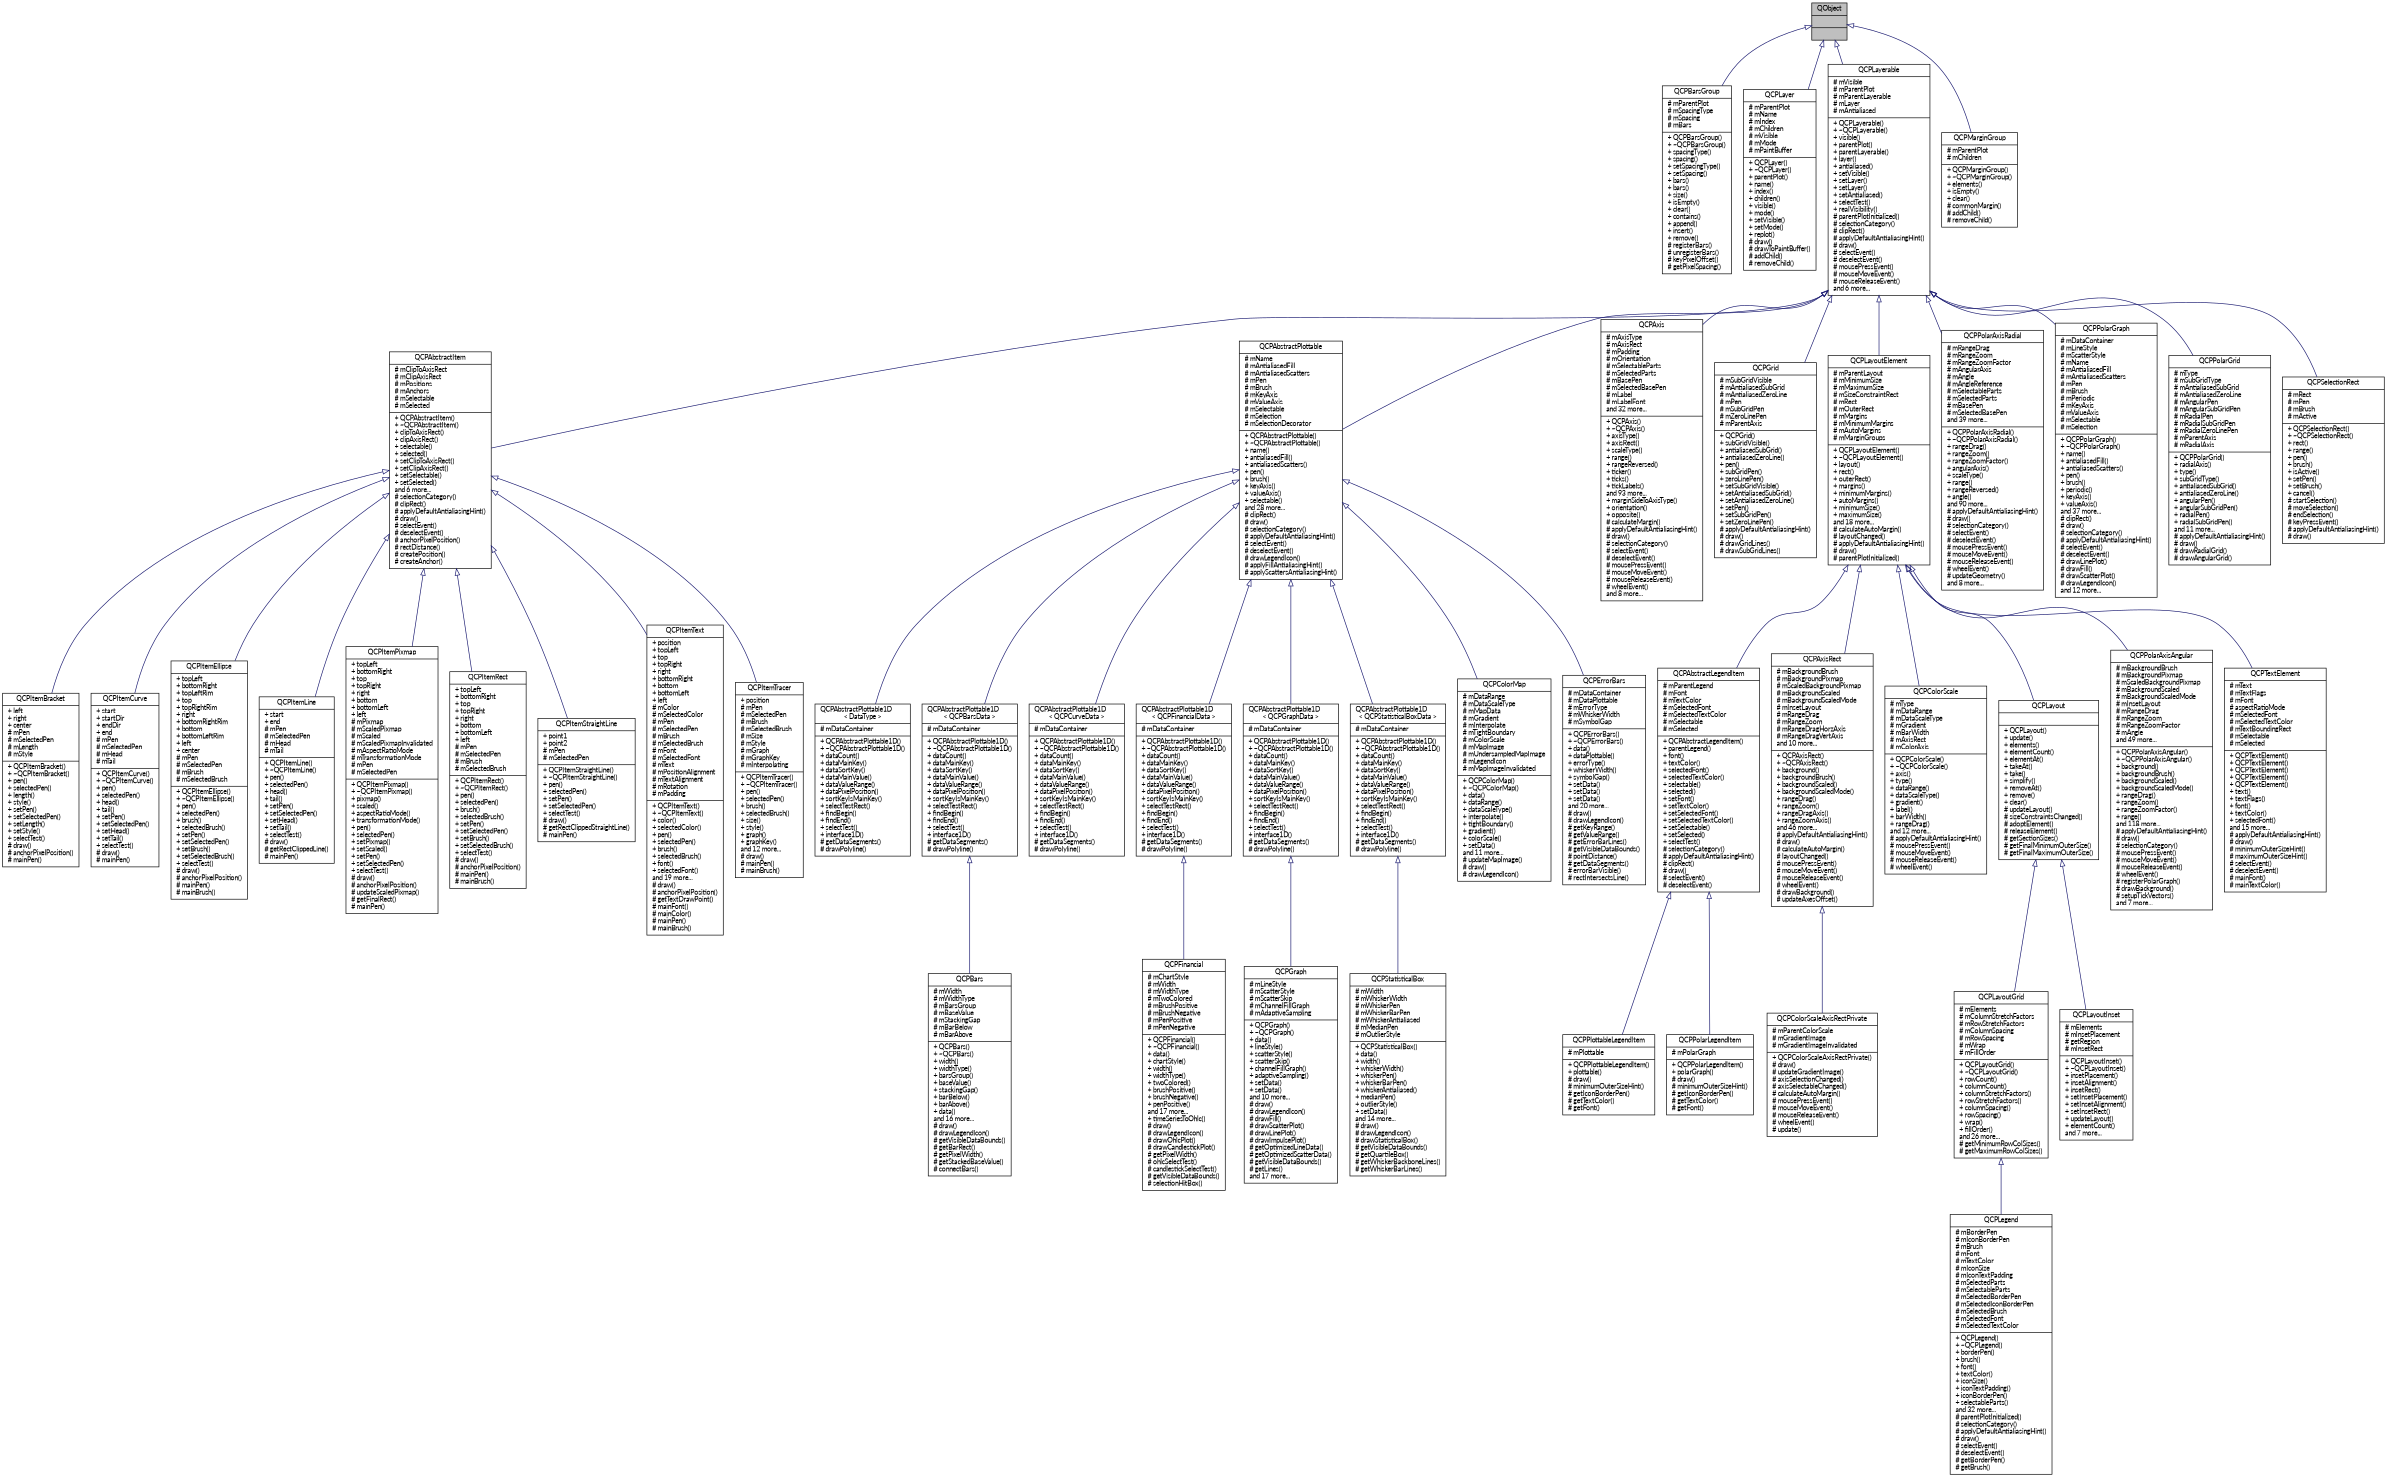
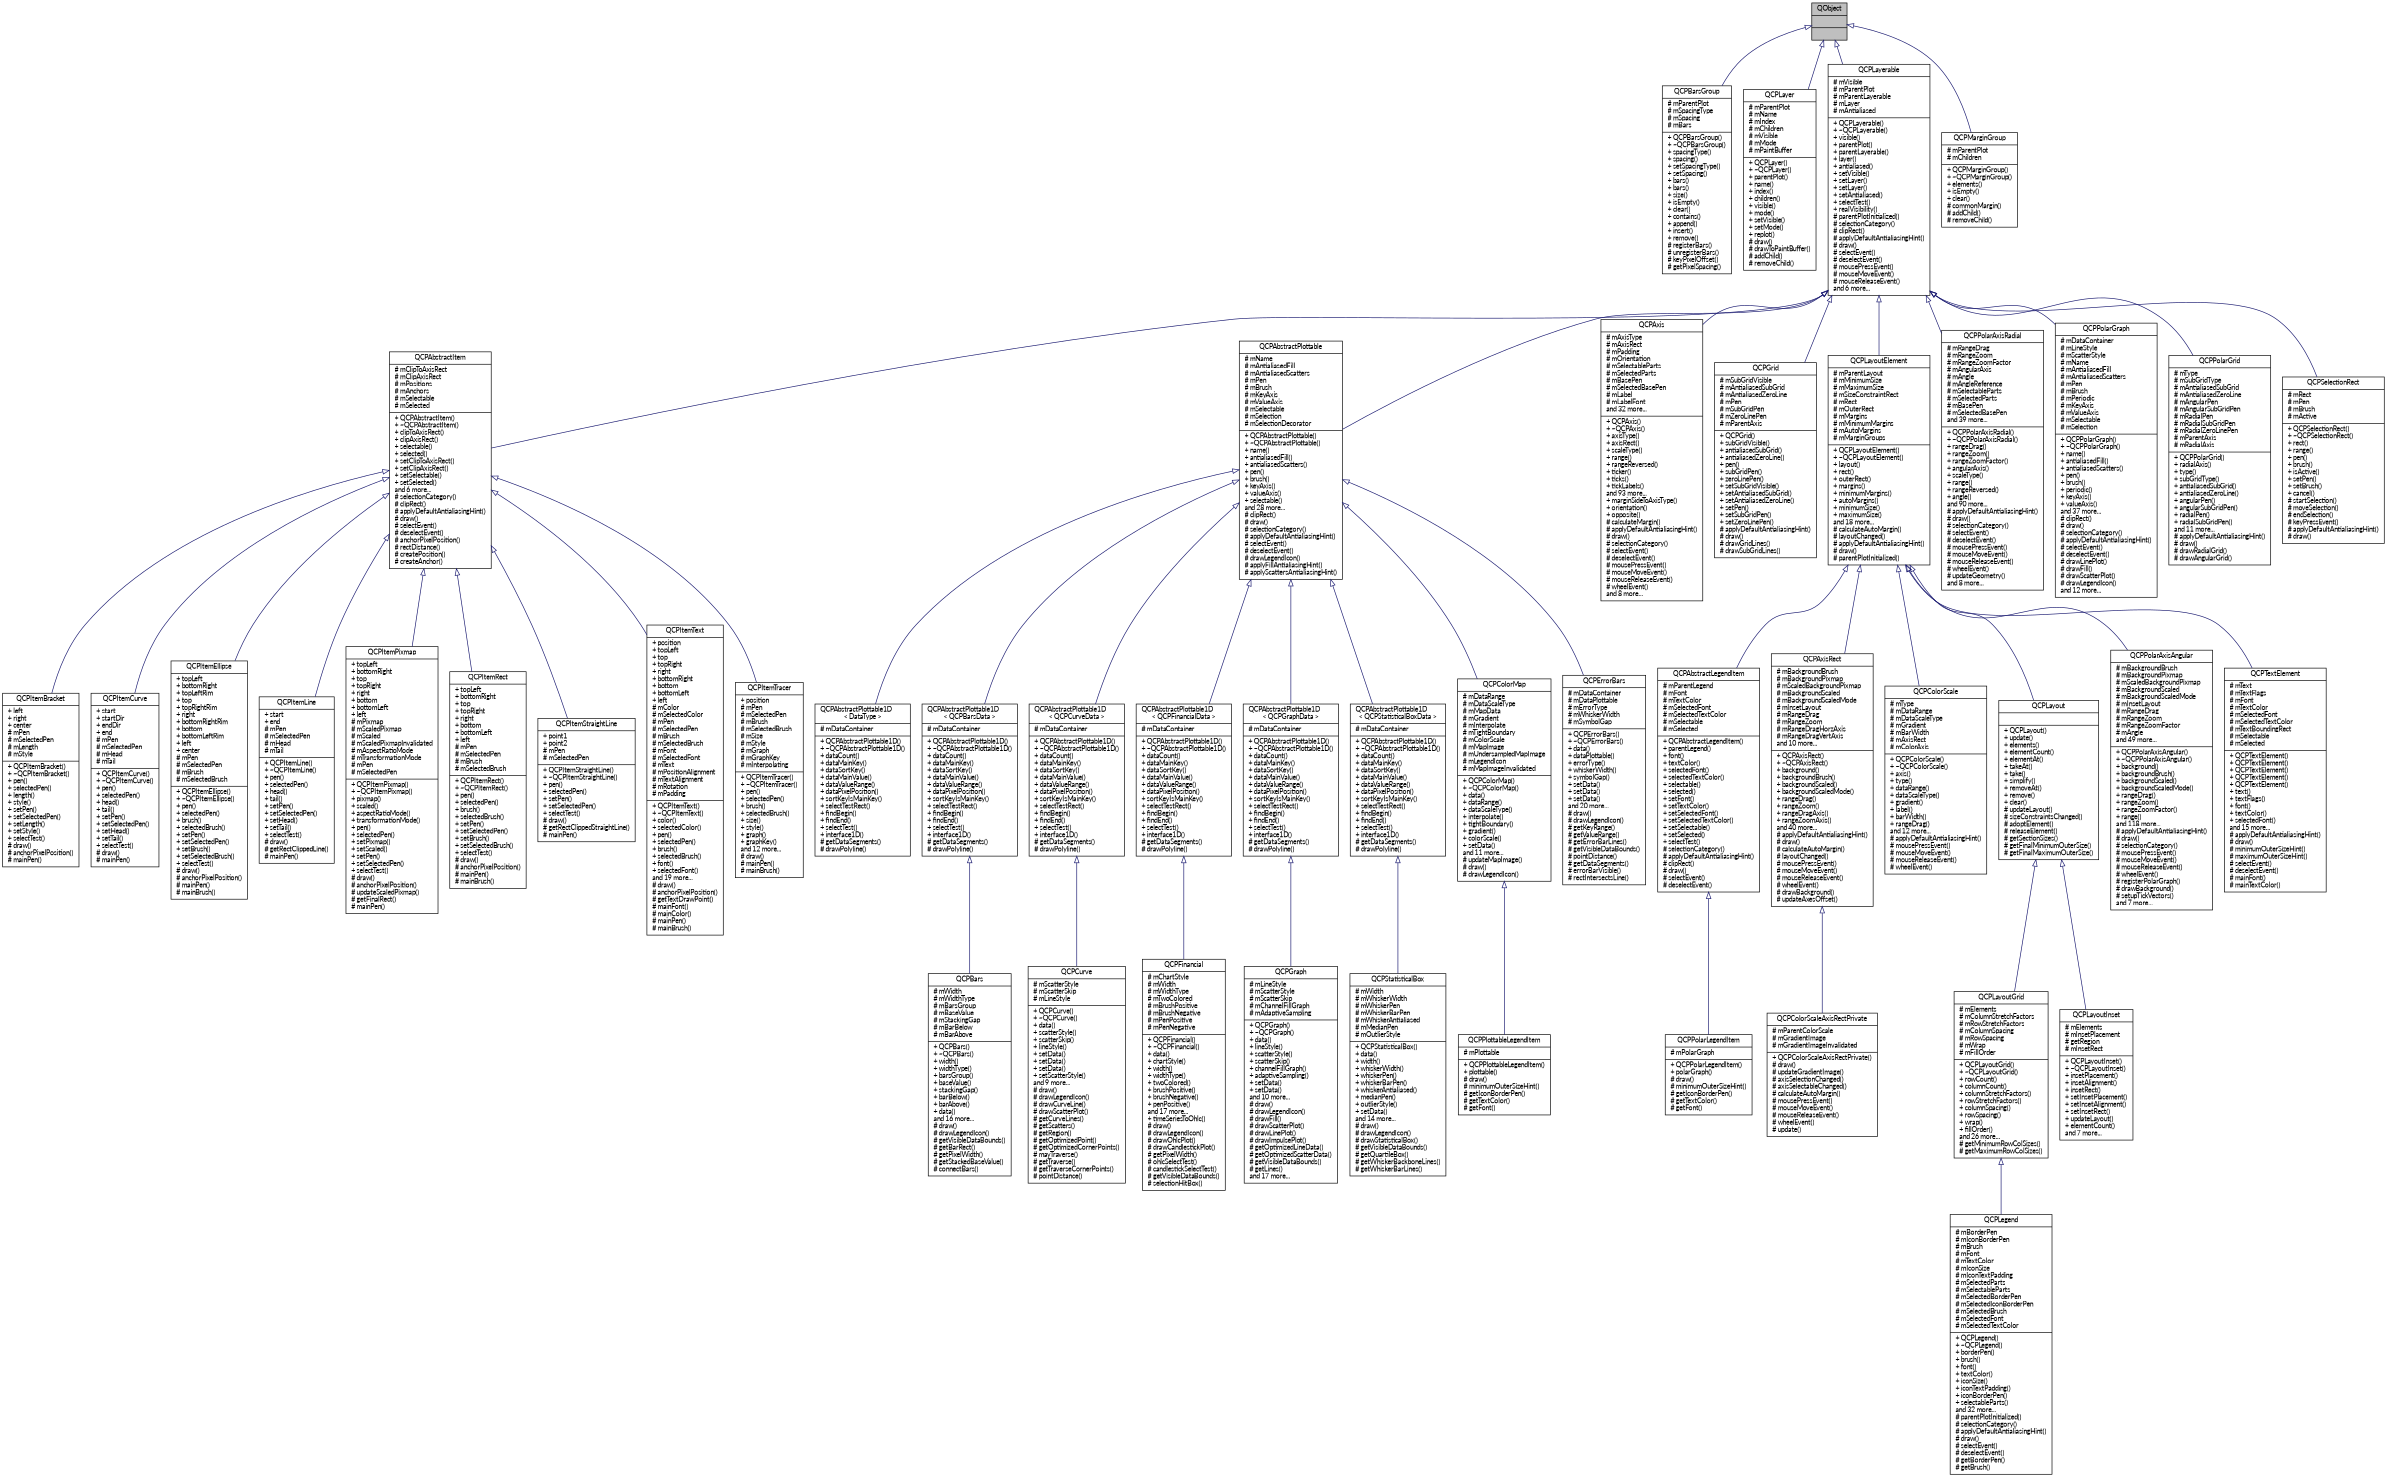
node "QCPTextElement": text "# aspectRatioMode" -> "# mTextColor"
node "QCPAxisRect": text "and 46 more..." -> "and 40 more..."
edge "QCPPlottableLegendItem" -> "QCPAbstractLegendItem": now "QCPPlottableLegendItem" -> "QCPColorMap"
node "QCPCurve": added
